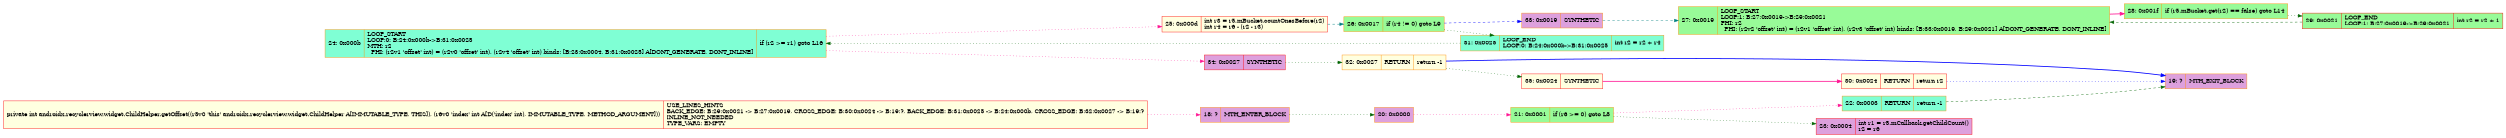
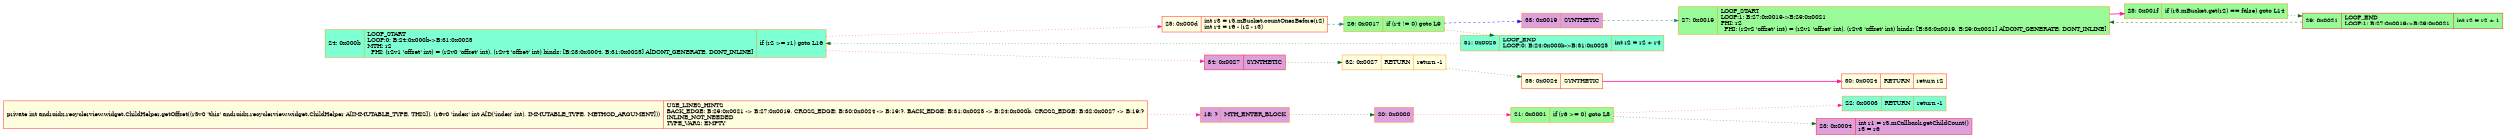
node "19: ?": removed
node "23: 0x0004": text "r2 = r6" -> "r5 = r6"
